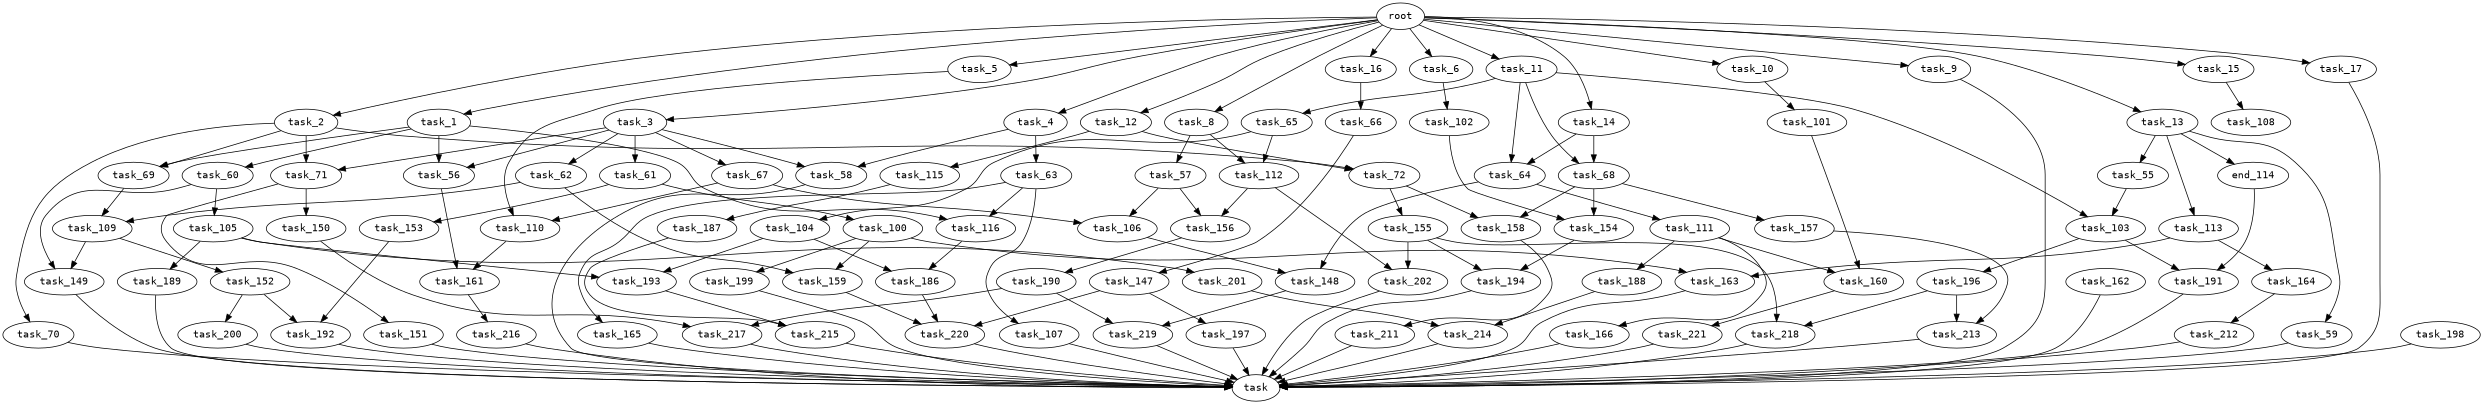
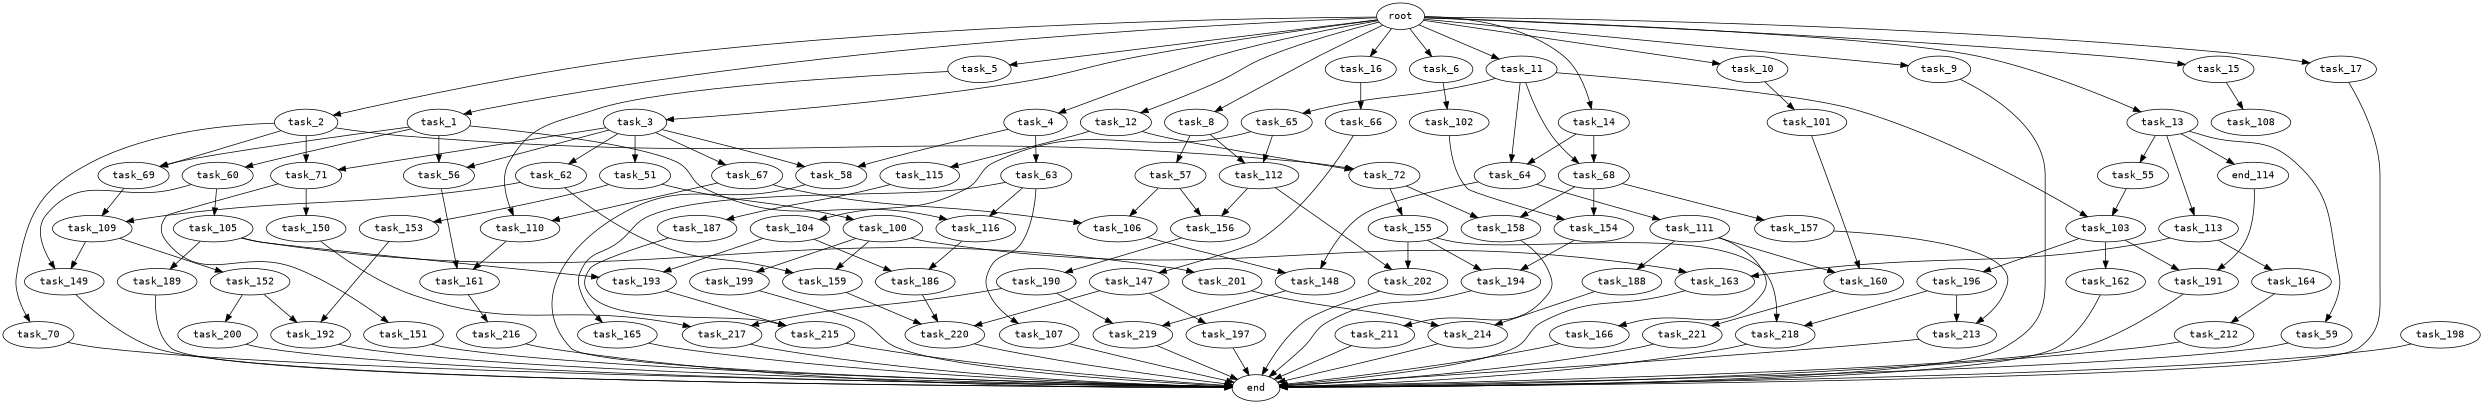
node "task_61": label "task_61" -> "task_51"
edge "task_103" -> "task_162": added
node "task": label "task" -> "end"
